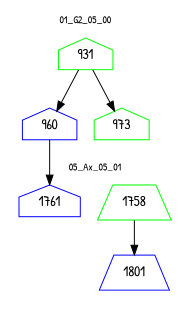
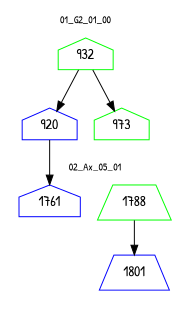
cluster "01_G2_05_00": label "01_G2_05_00" -> "01_G2_01_00"
node "931": label "931" -> "932"
node "960": label "960" -> "920"
cluster "05_Ax_05_01": label "05_Ax_05_01" -> "02_Ax_05_01"
node "1758": label "1758" -> "1788"
